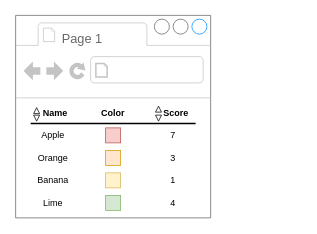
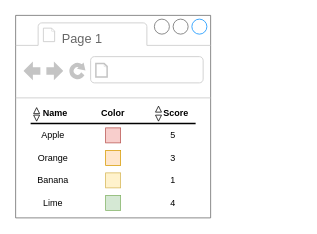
node "7": label "7" -> "5"
